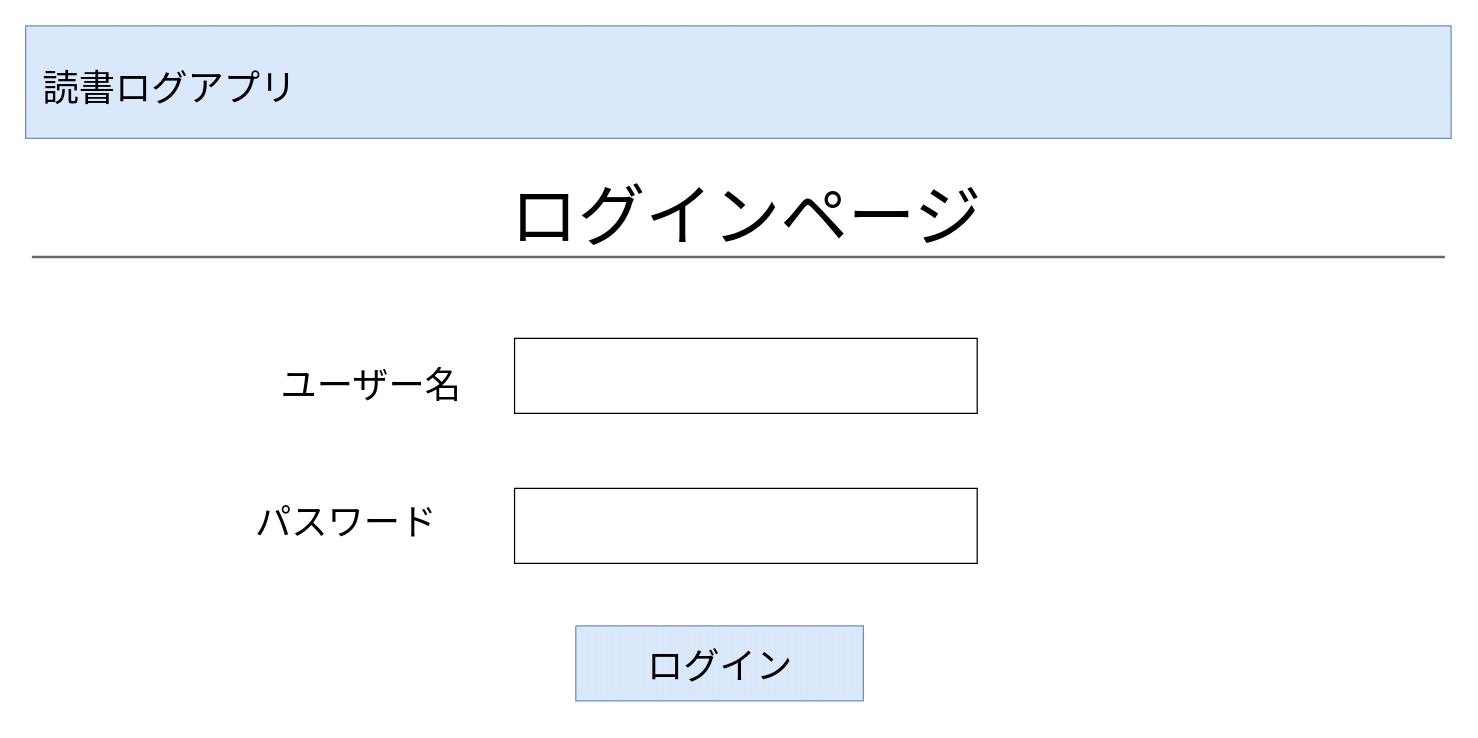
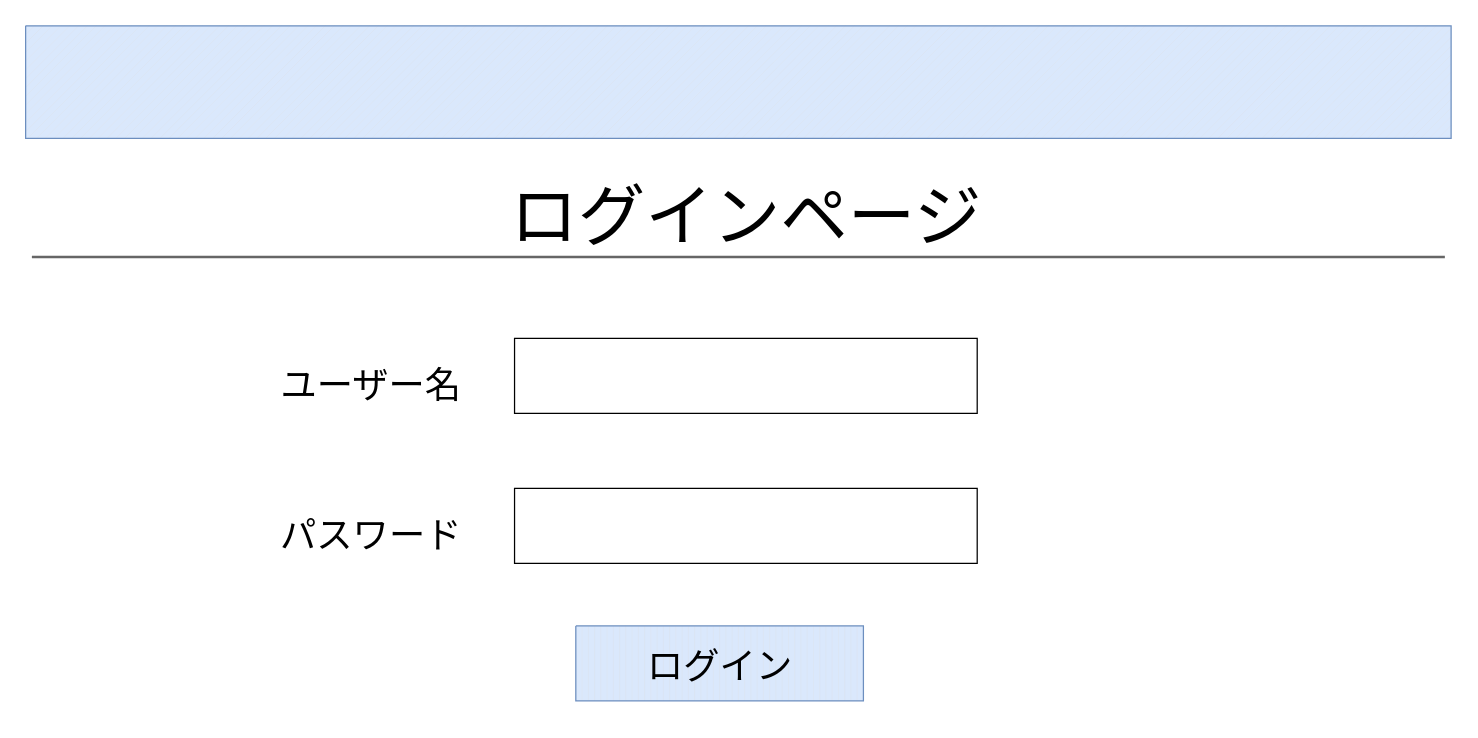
node "読書ログアプリ": removed
node "パスワード": moved (346, 513) -> (371, 526)
